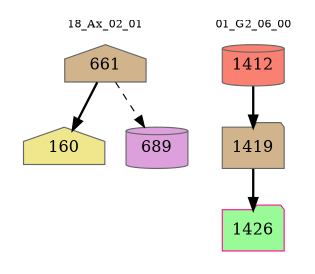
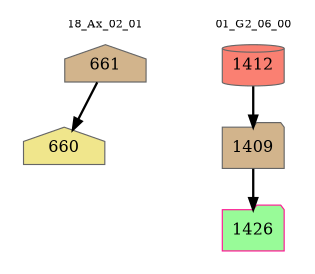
node "160": label "160" -> "660"
node "689": removed
node "1419": label "1419" -> "1409"
